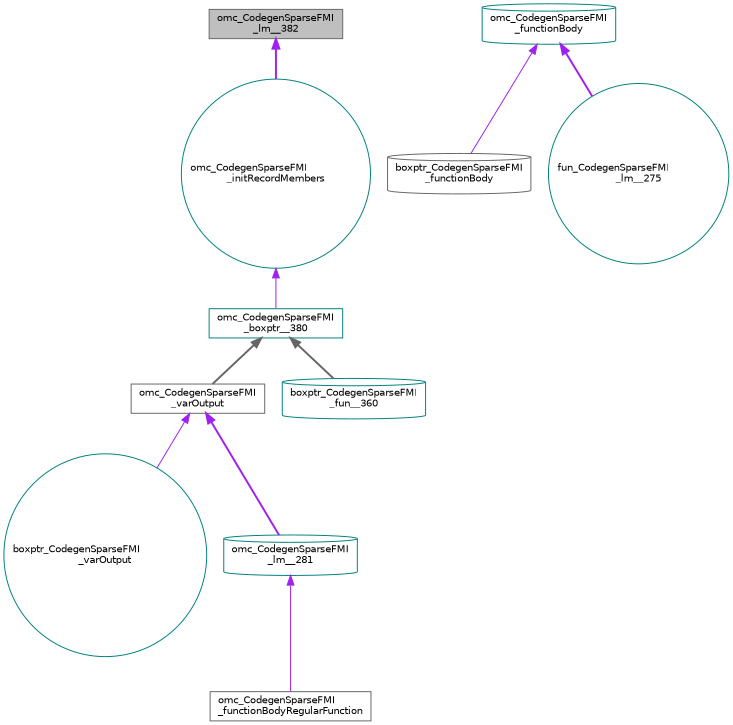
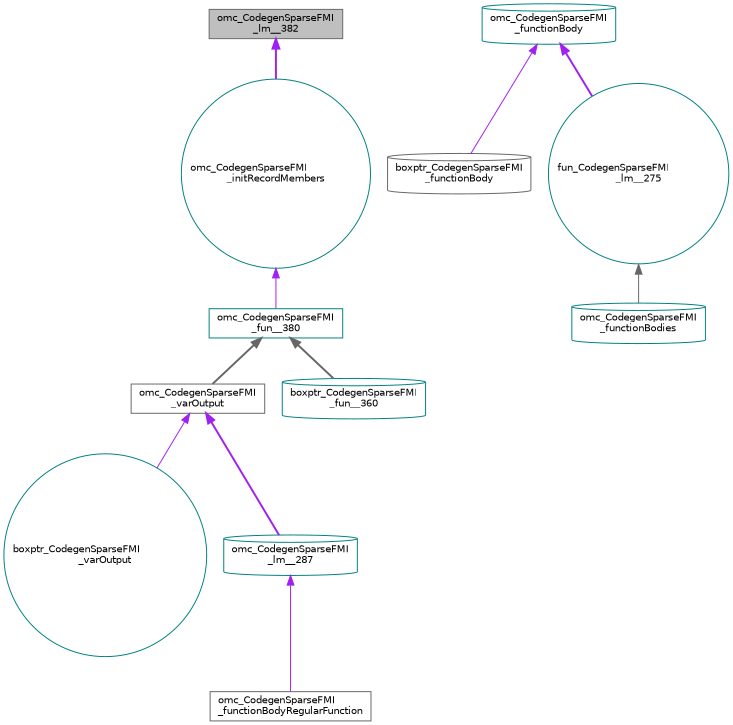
node "omc_CodegenSparseFMI _boxptr__380": label "omc_CodegenSparseFMI _boxptr__380" -> "omc_CodegenSparseFMI _fun__380"
node "omc_CodegenSparseFMI _functionBodies": added
node "omc_CodegenSparseFMI _lm__281": label "omc_CodegenSparseFMI _lm__281" -> "omc_CodegenSparseFMI _lm__287"
